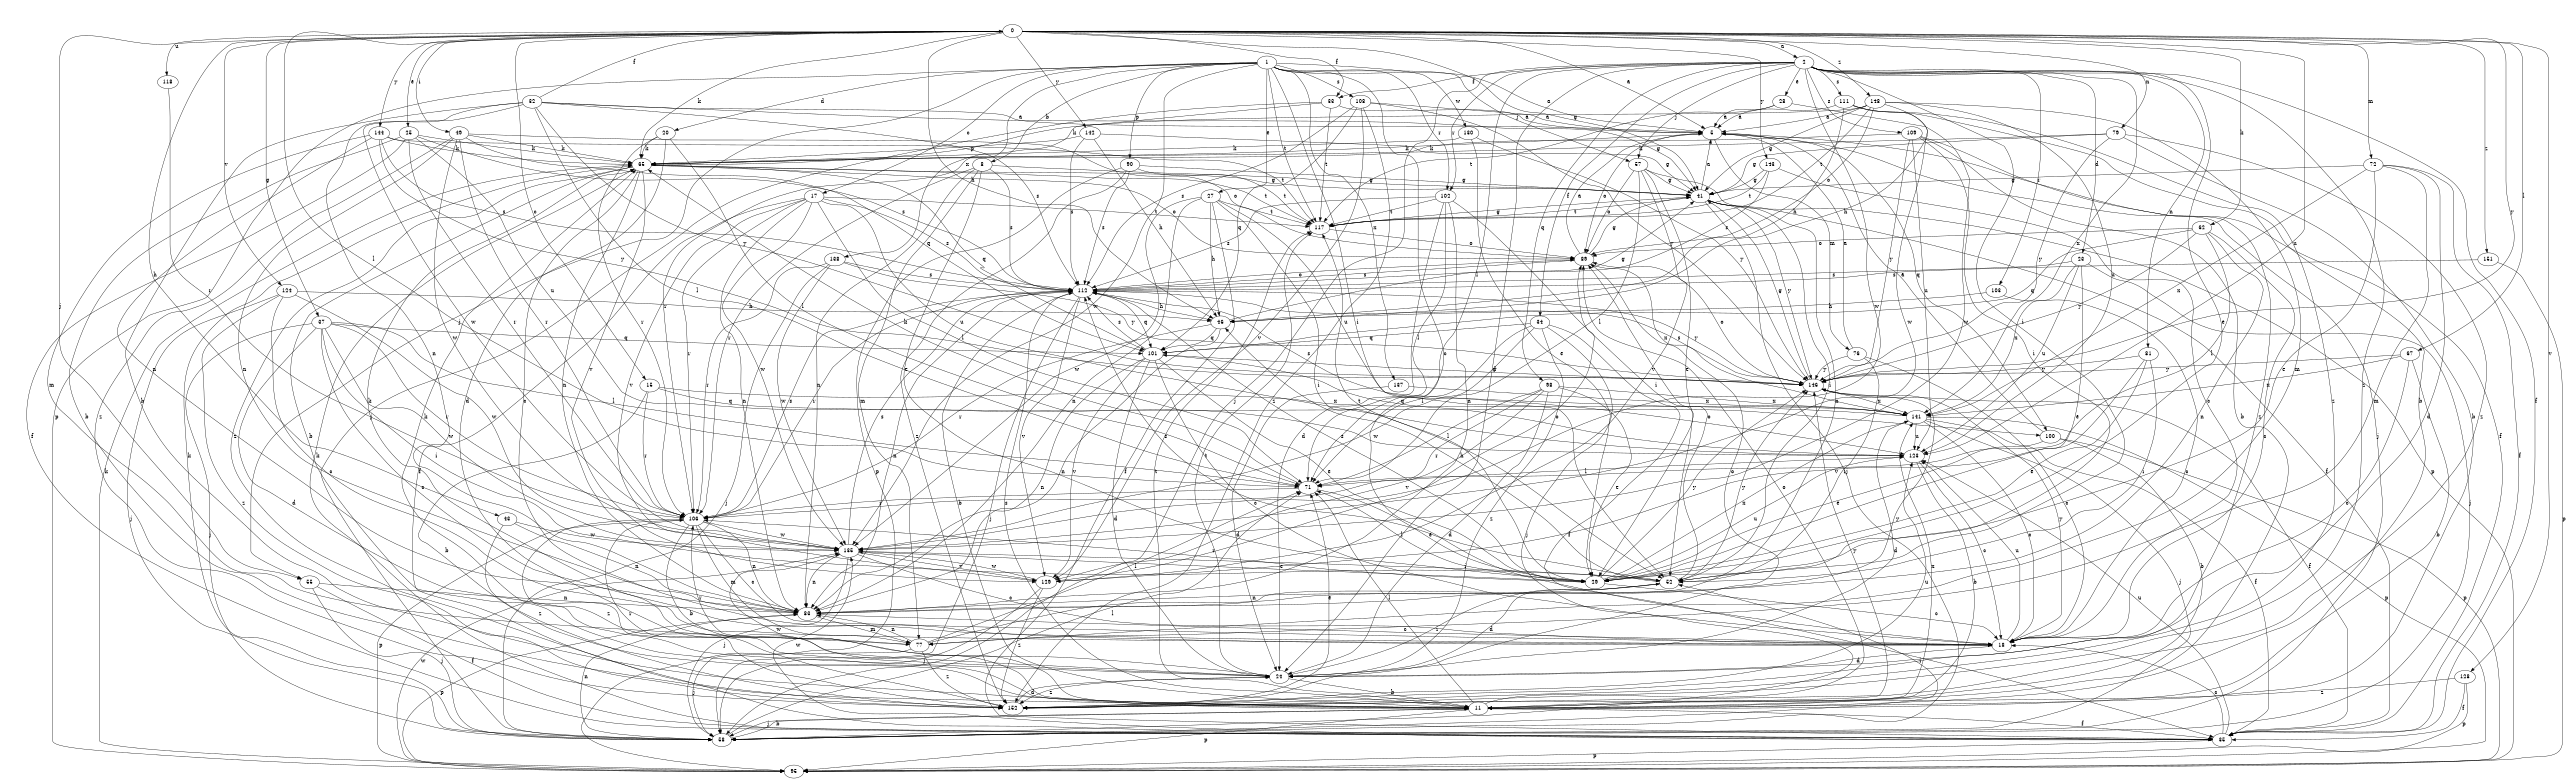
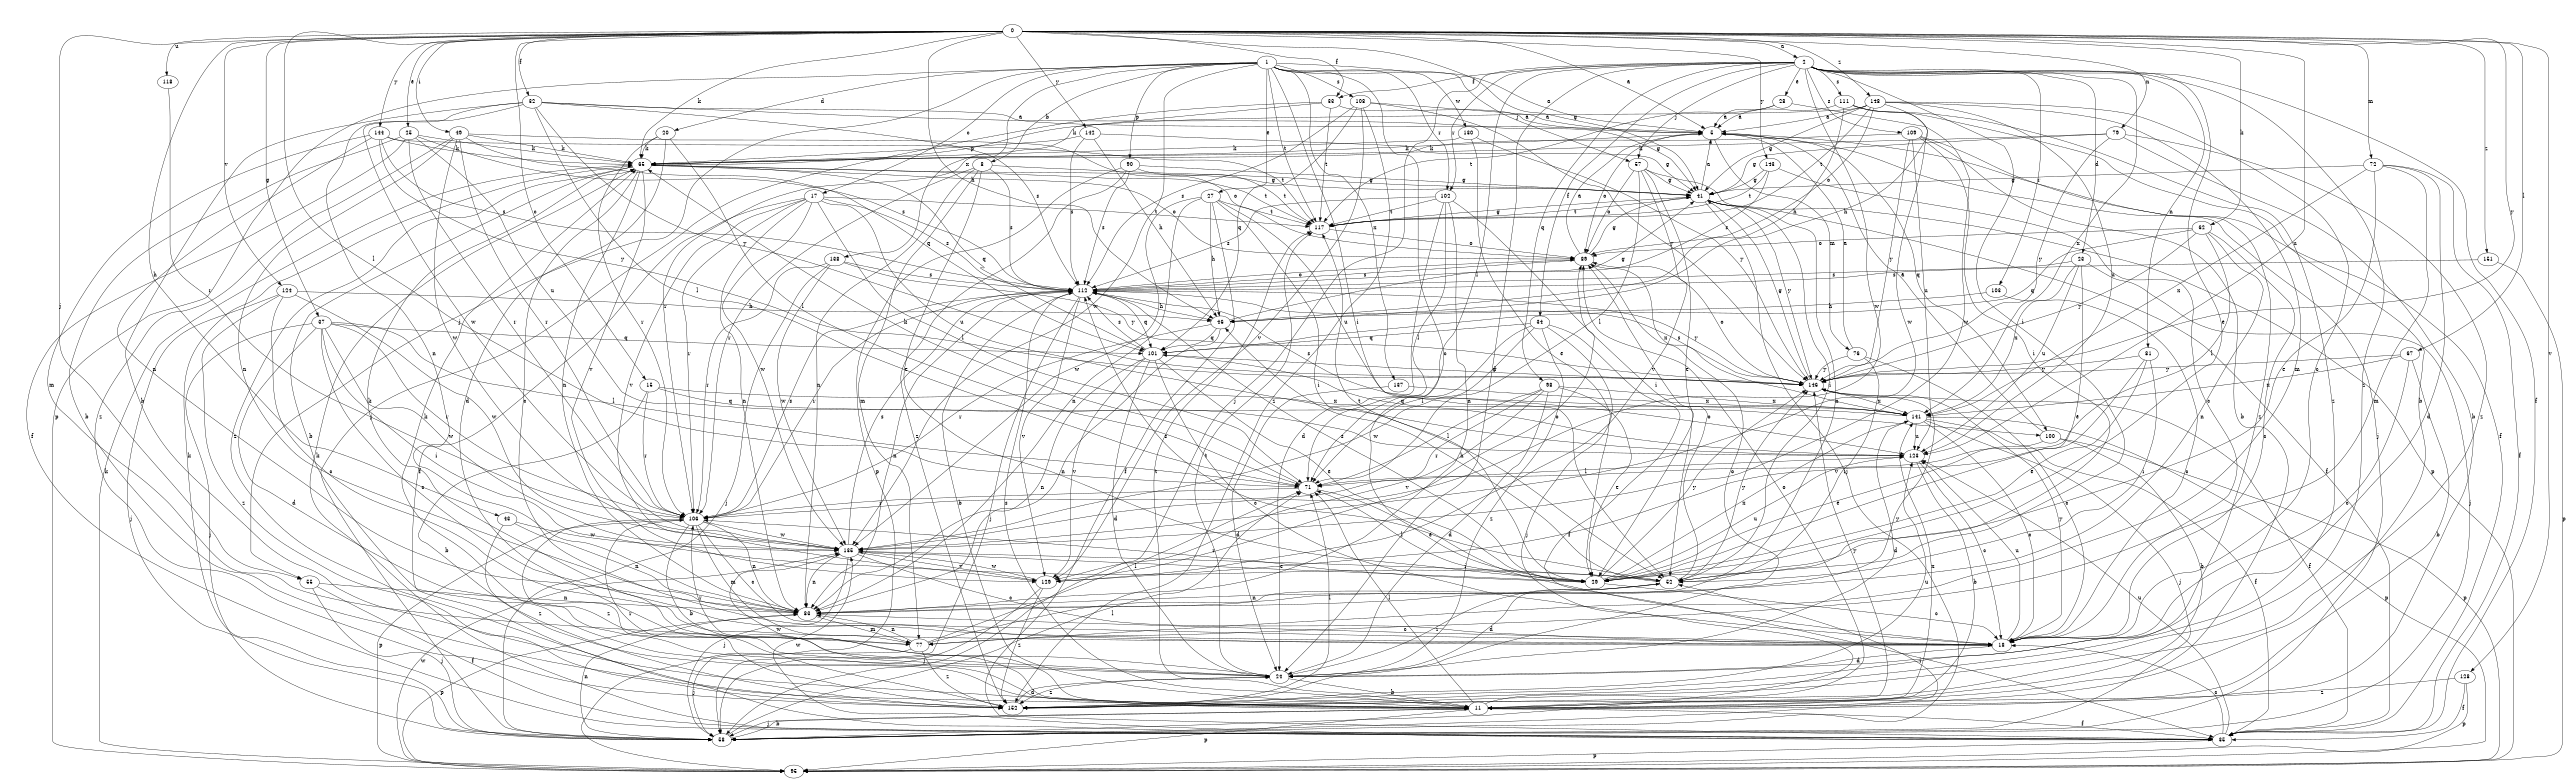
edge "32" -> "0": reversed
edge "148" -> "18": added, label "c"
edge "152" -> "71": label "e" -> "l"
